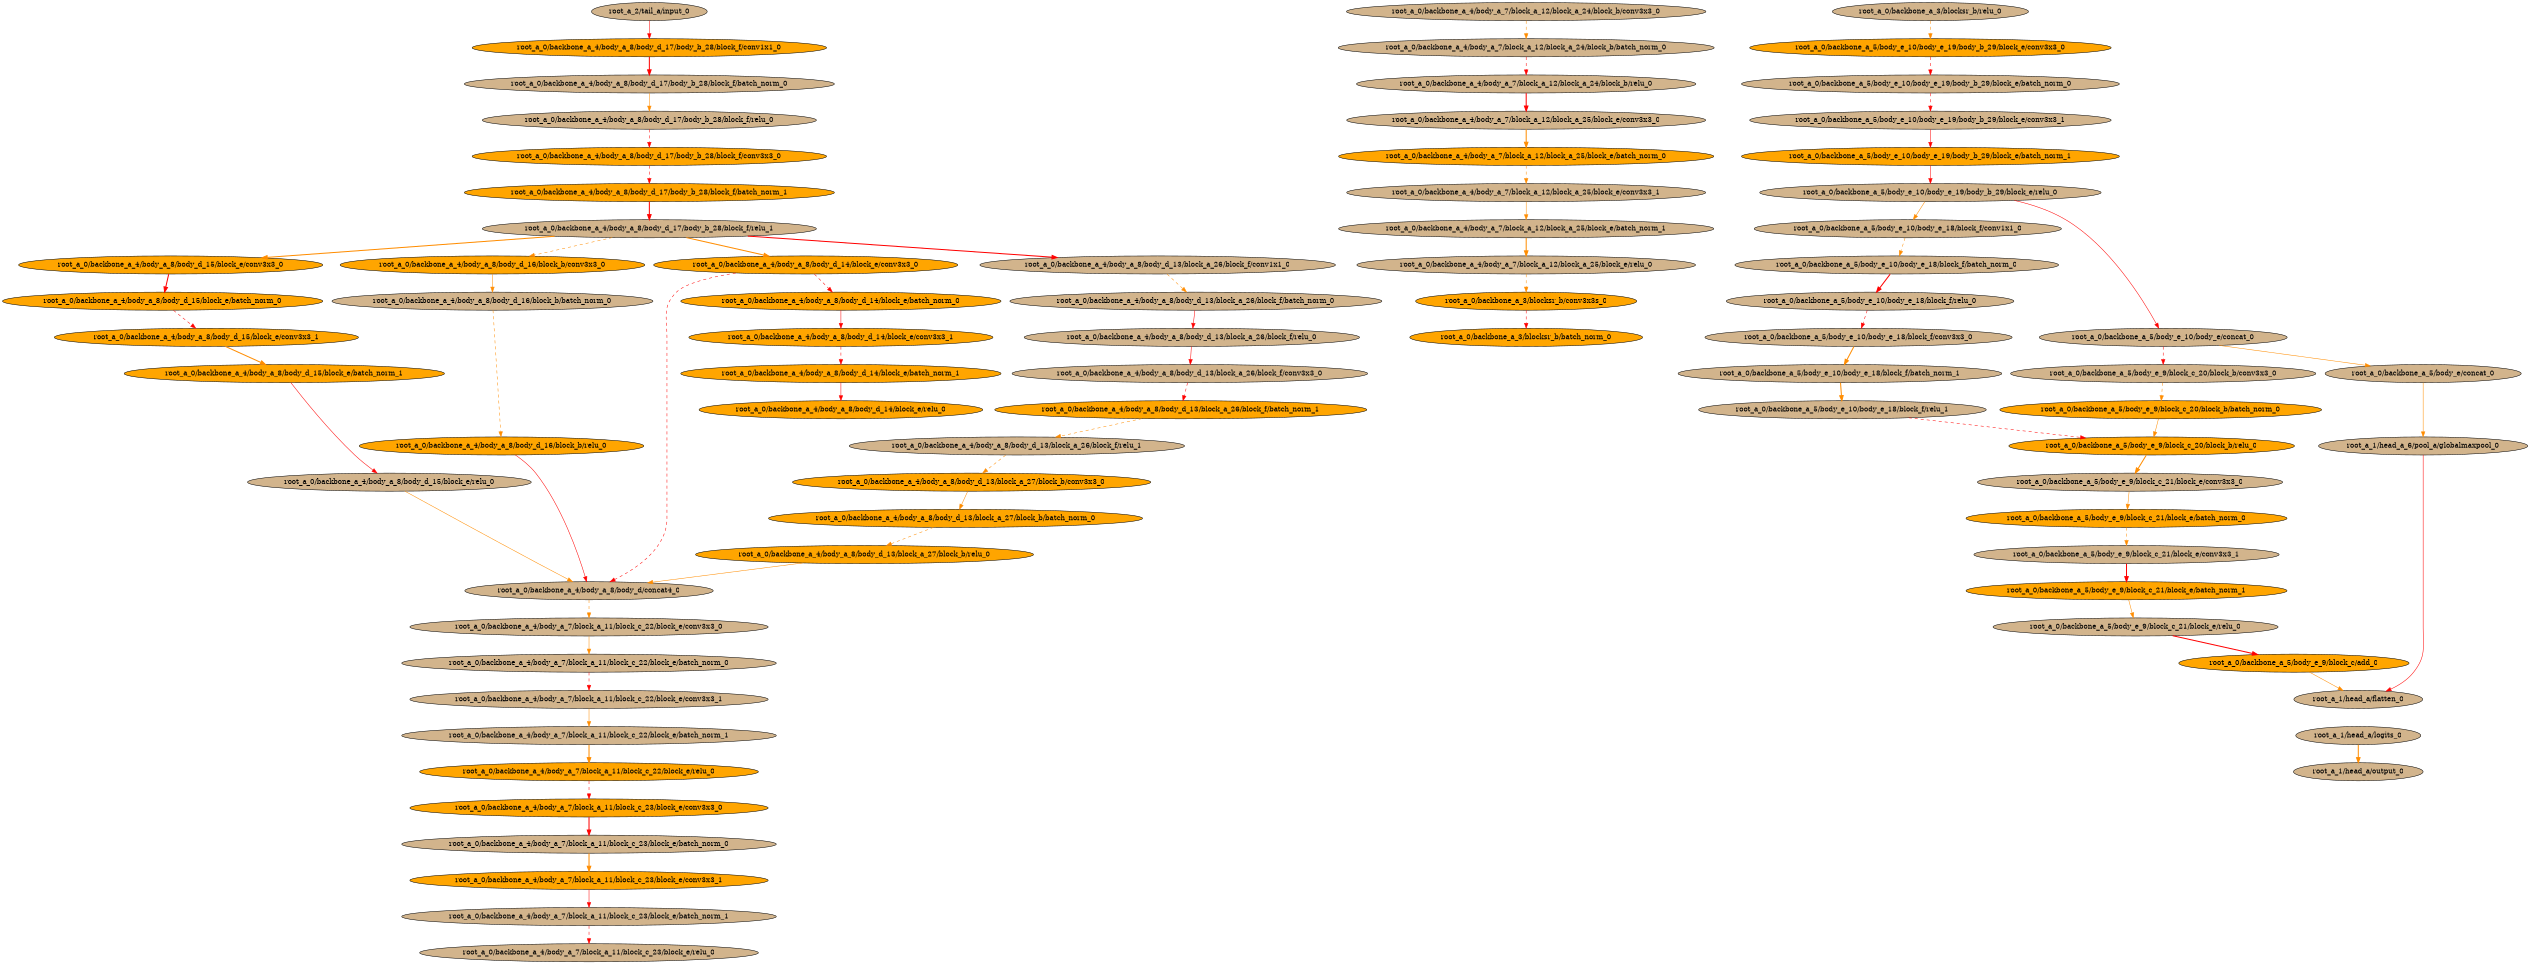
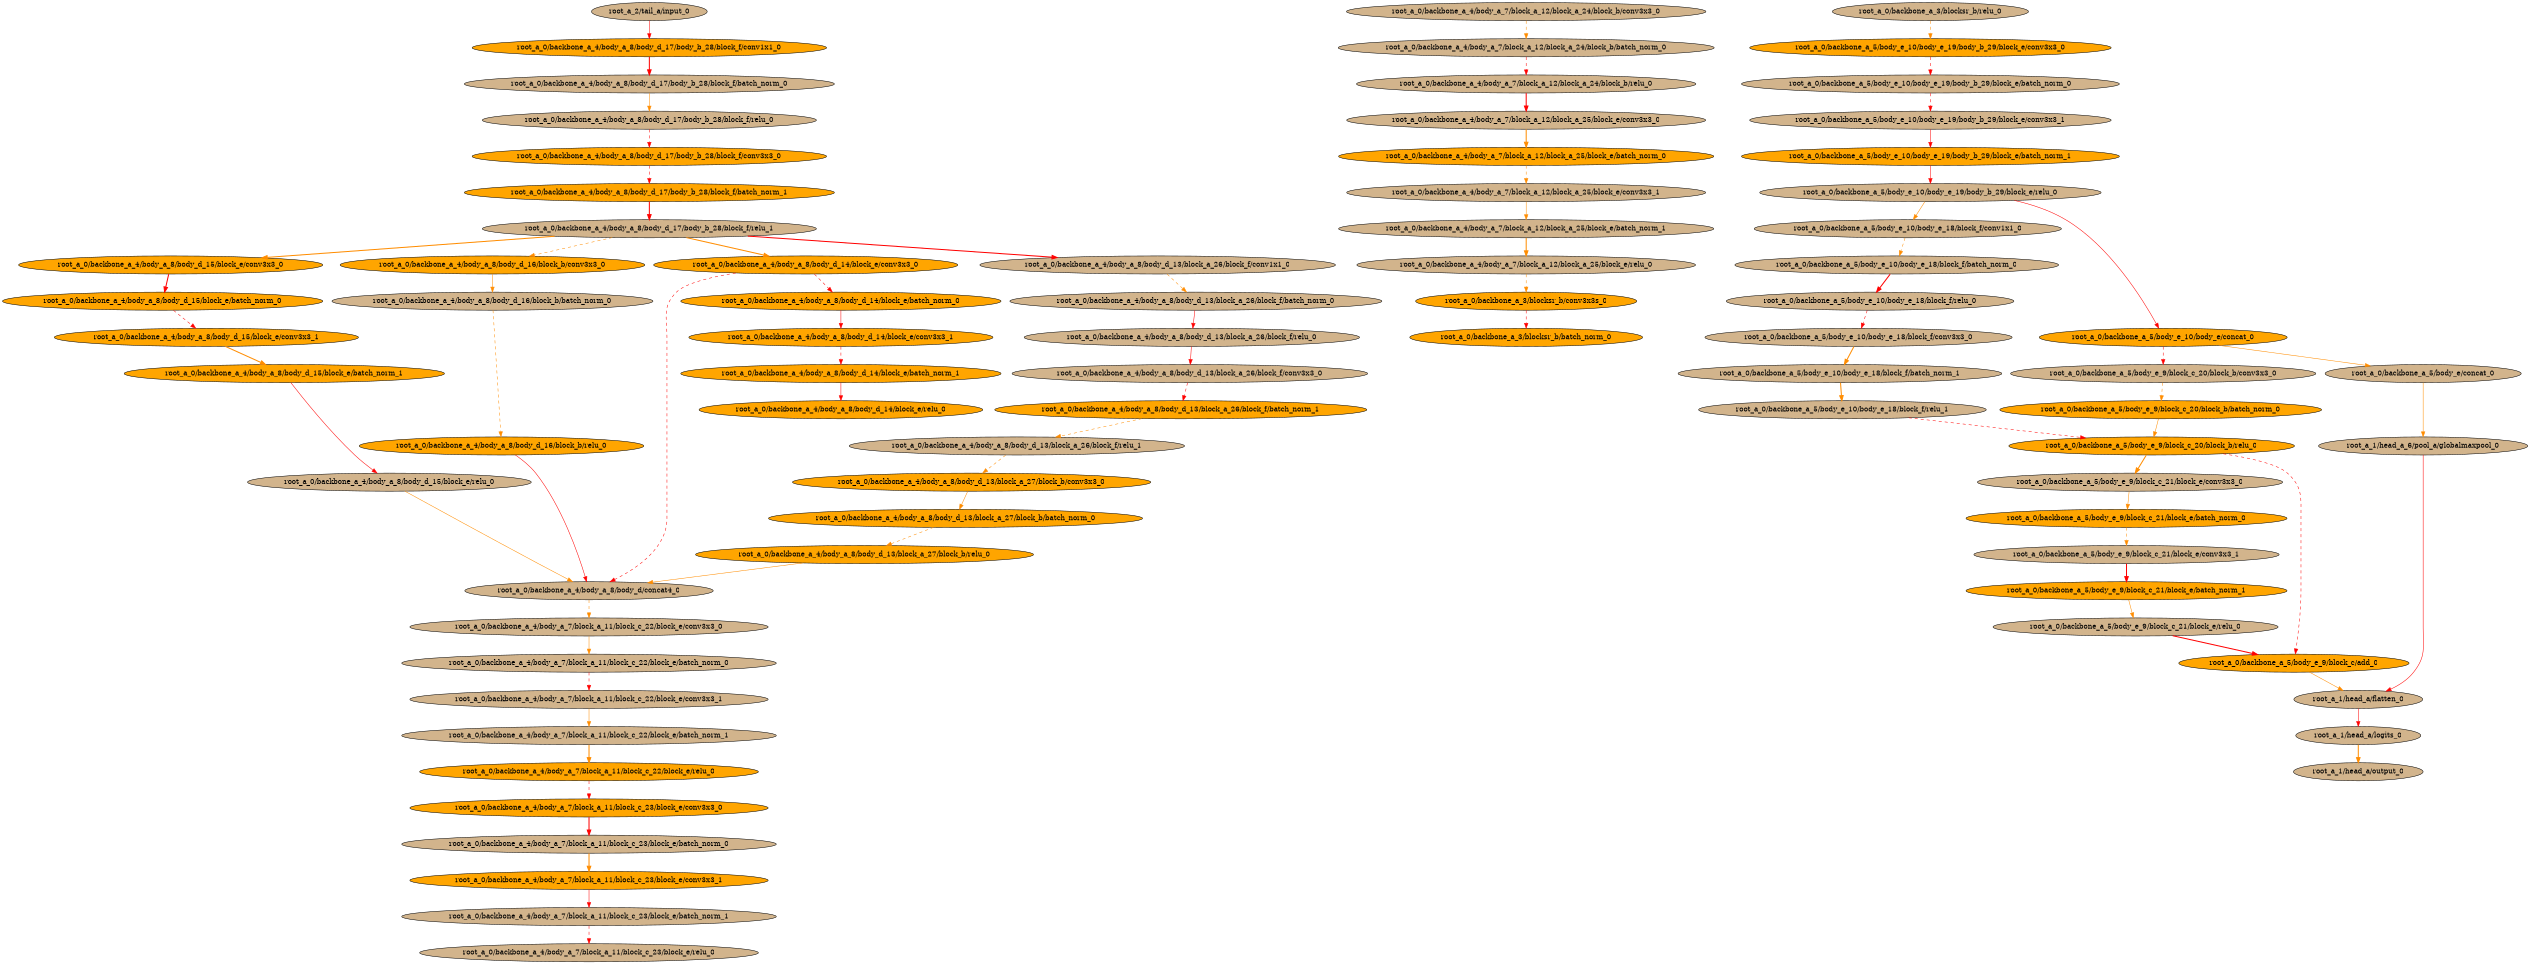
node "root_a_0/backbone_a_5/body_e_10/body_e/concat_0": fillcolor tan -> orange
edge "root_a_0/backbone_a_5/body_e_9/block_c_20/block_b/relu_0" -> "root_a_0/backbone_a_5/body_e_9/block_c/add_0": added
edge "root_a_1/head_a/flatten_0" -> "root_a_1/head_a/logits_0": added
